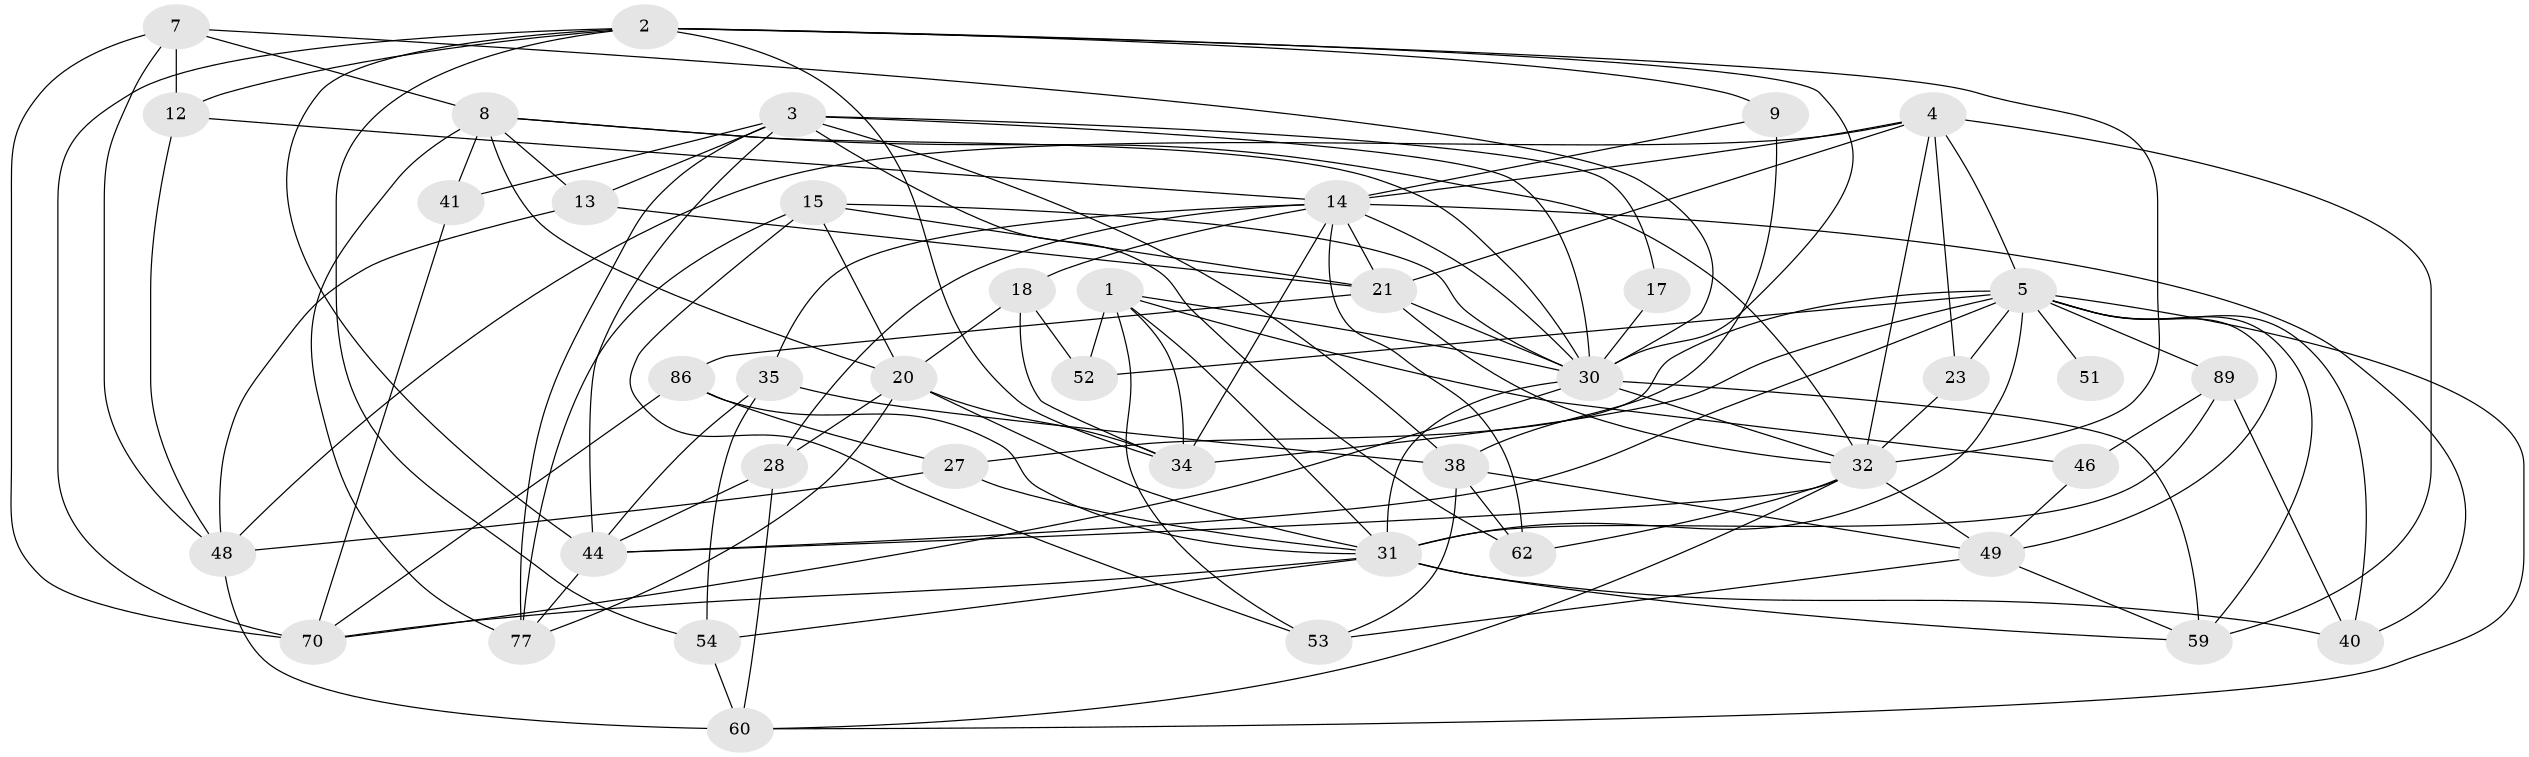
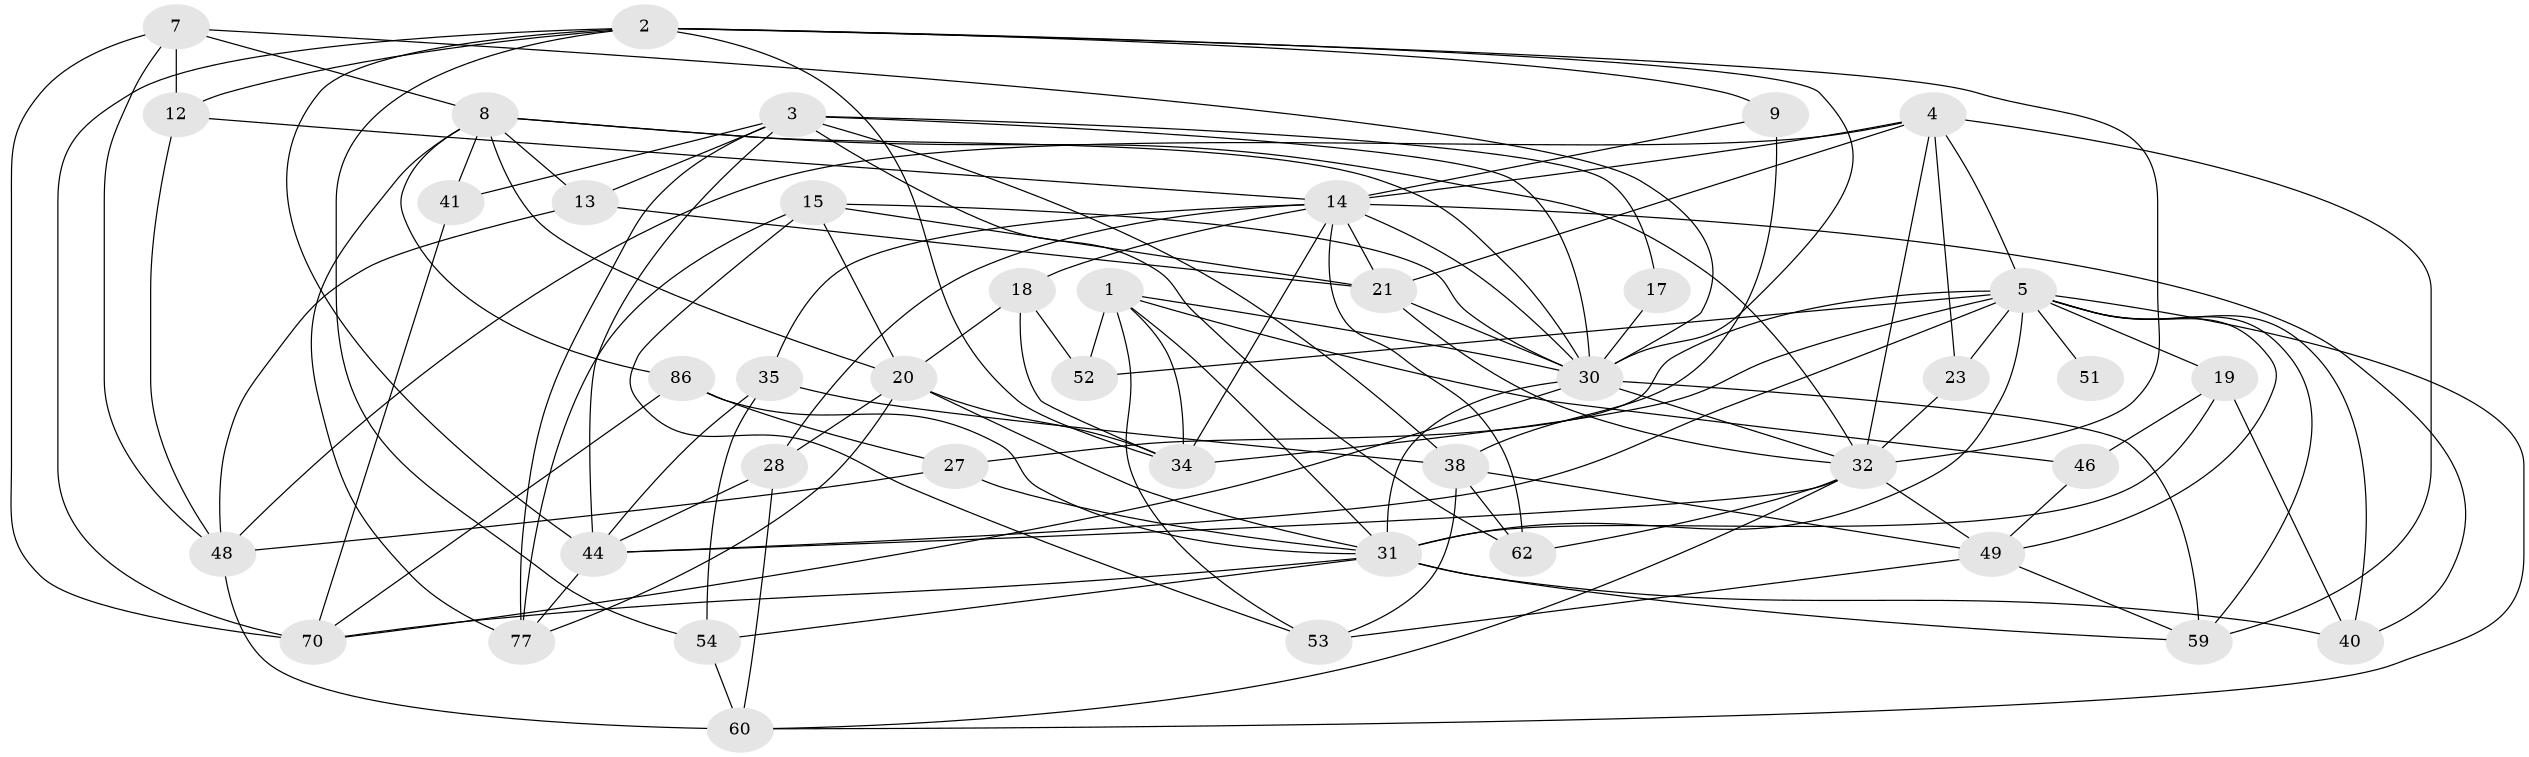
edge "21" -- "86": now "8" -- "86"
node "89": label "89" -> "19"
